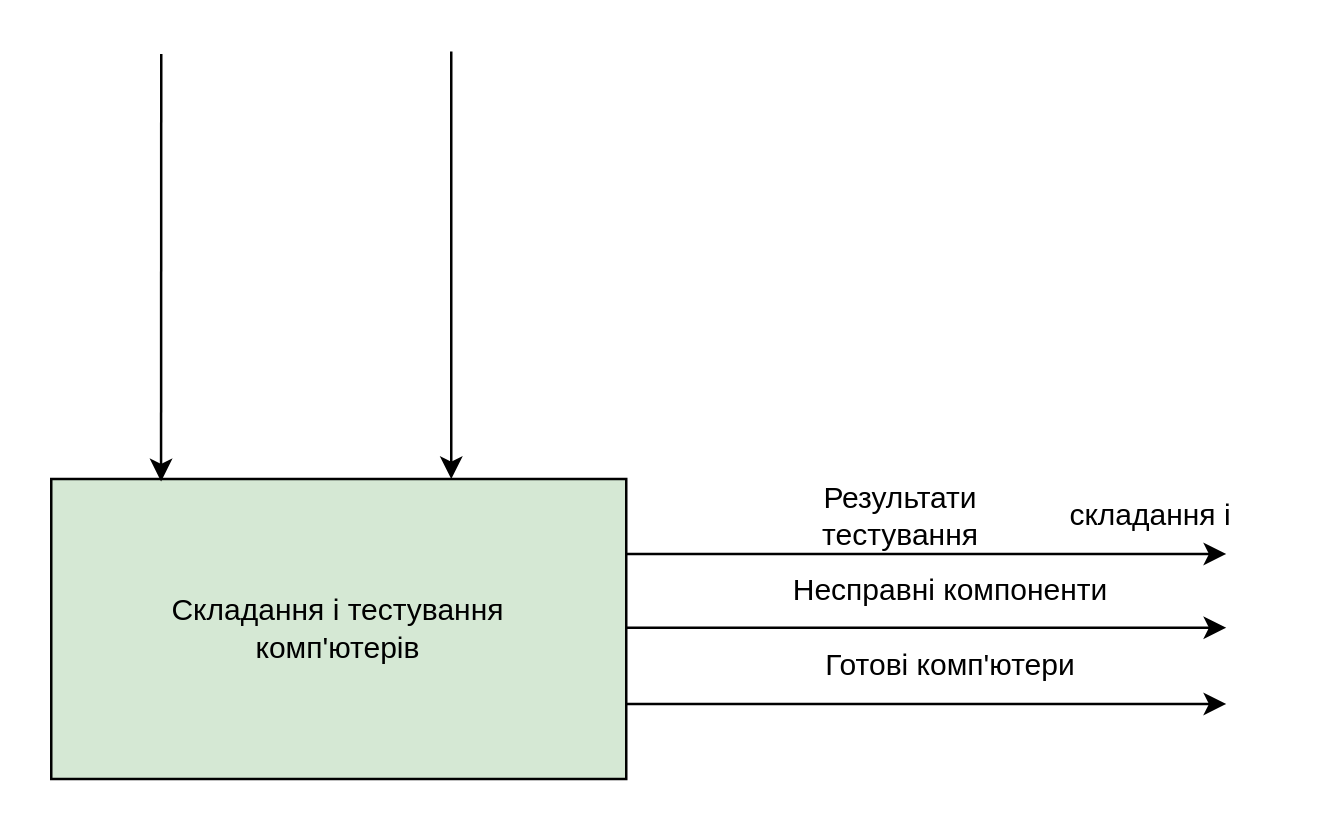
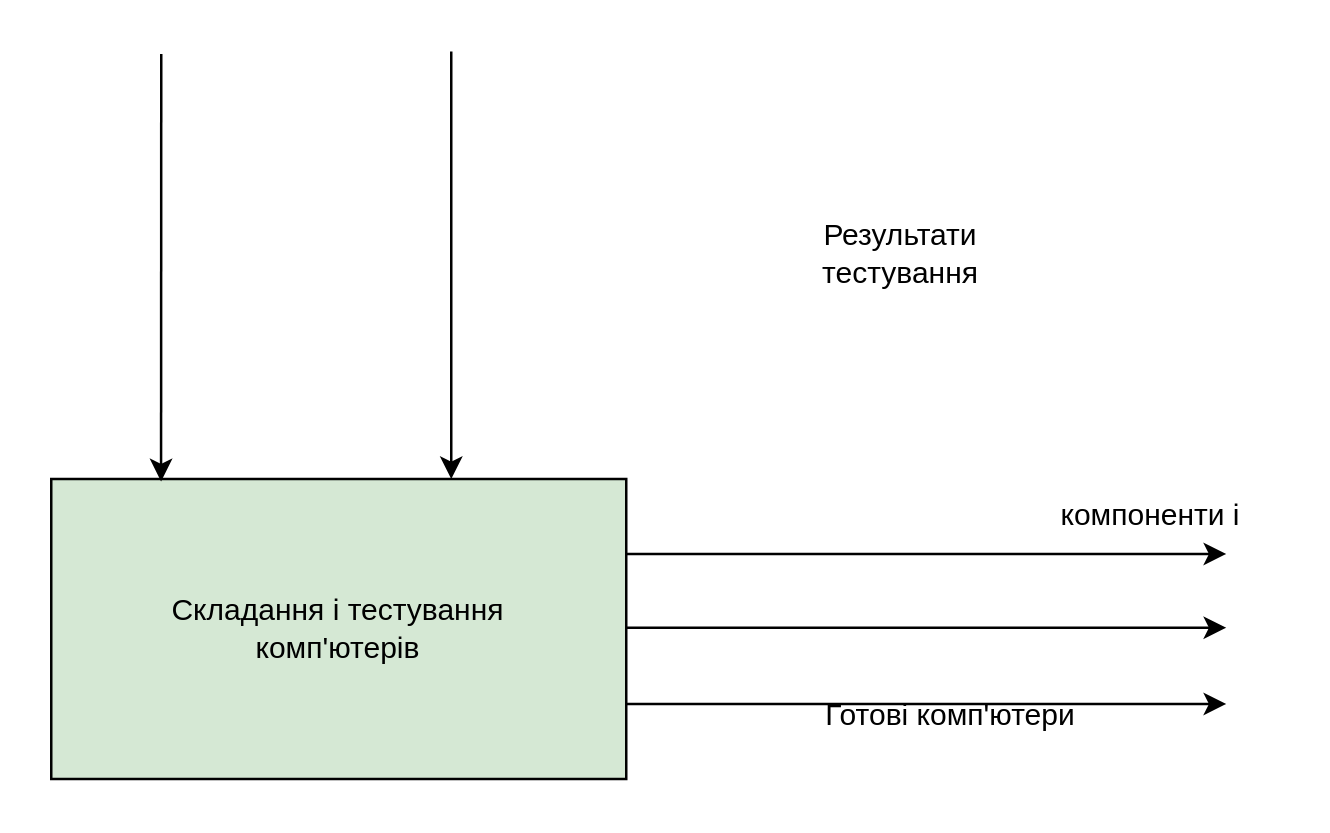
node "Результати тестування": moved (901, 516) -> (901, 254)
node "складання і": label "складання і" -> "компоненти і"
node "Несправні компоненти": removed
node "Готові комп'ютери": moved (951, 666) -> (951, 716)
